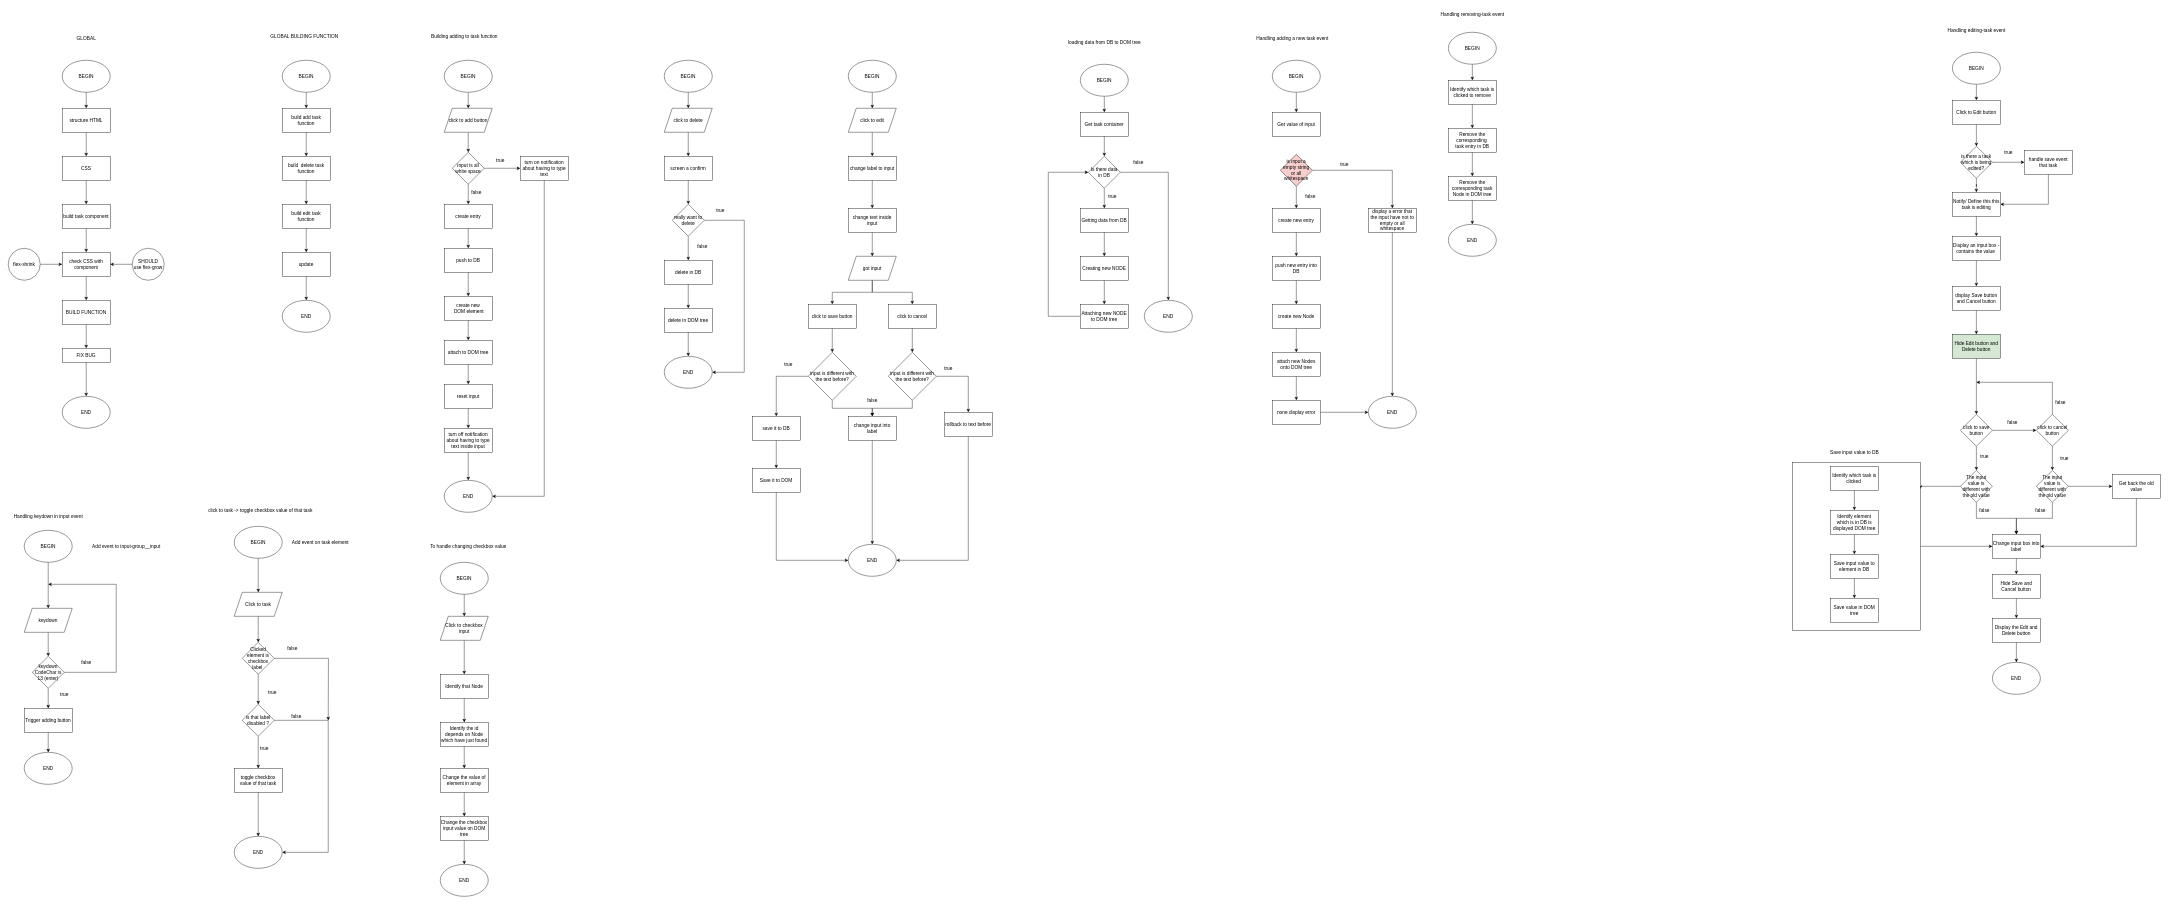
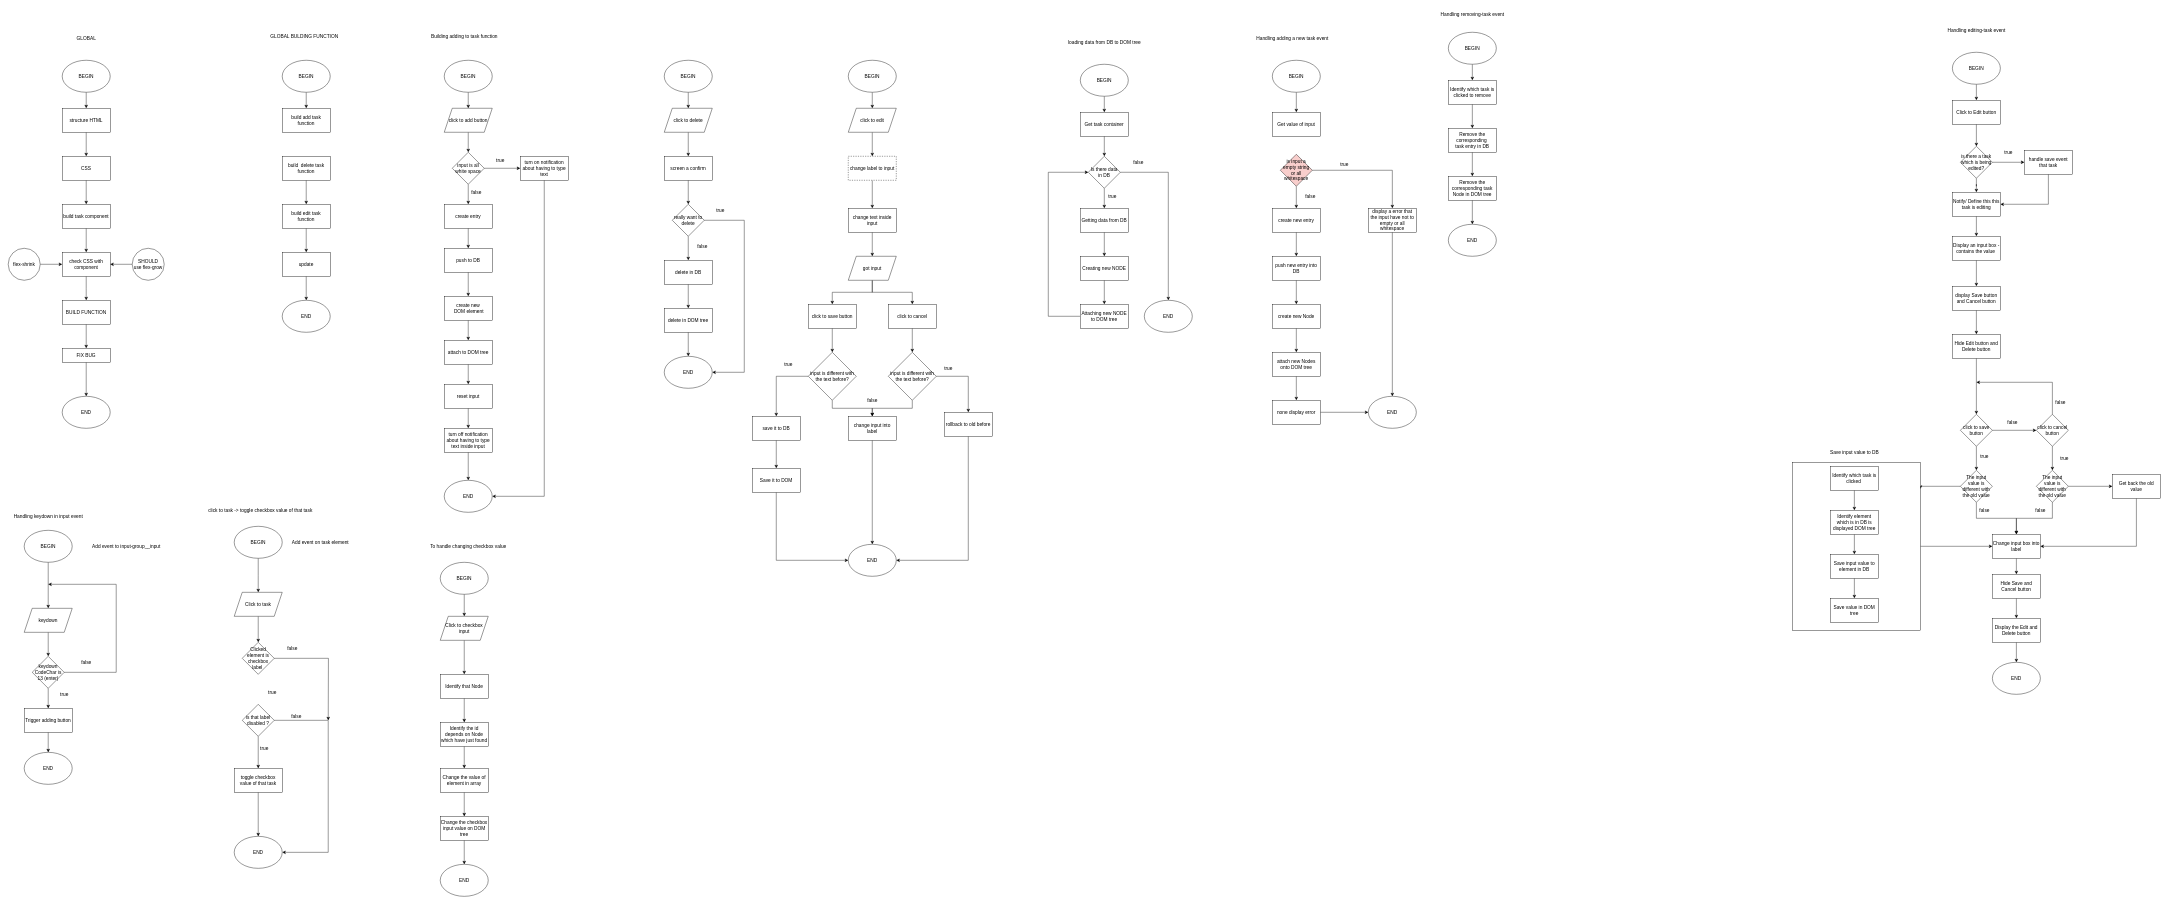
edge "build add task function" -> "build delete task function": removed
node "change label to input": style solid -> dashed
node "Hide Edit button and Delete button": fillcolor #d5e8d4 -> #ffffff
node "rollback to text before": label "rollback to text before" -> "rollback to old before"
edge "Clicked element is checkbox label" -> "is that label disabled ?": removed
